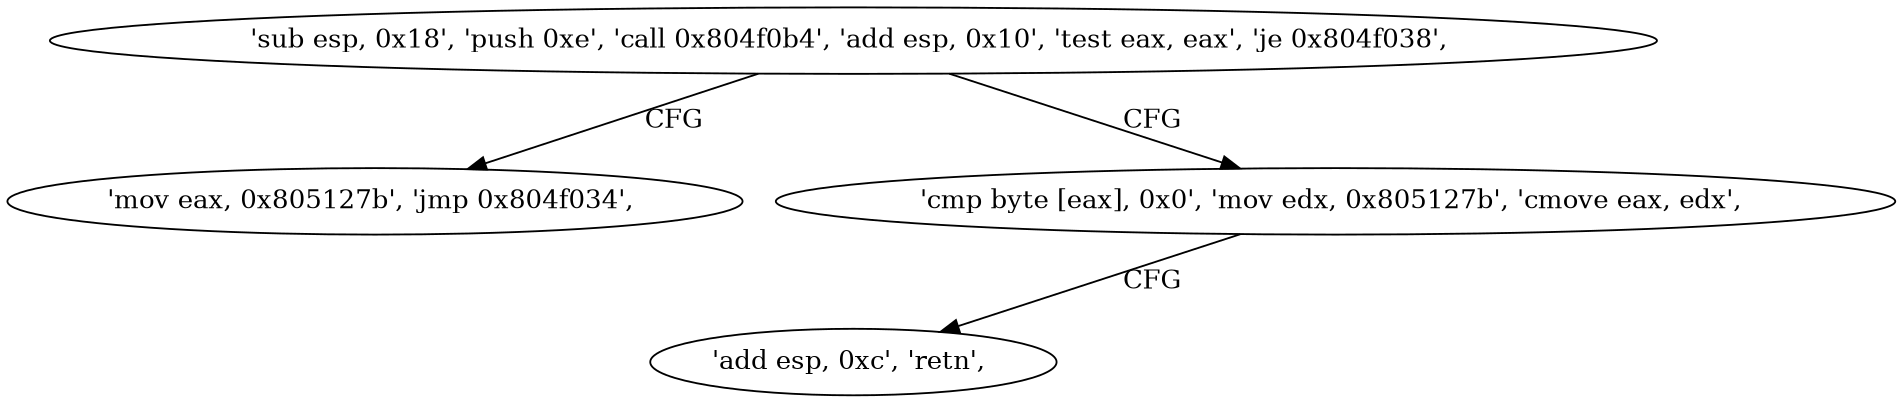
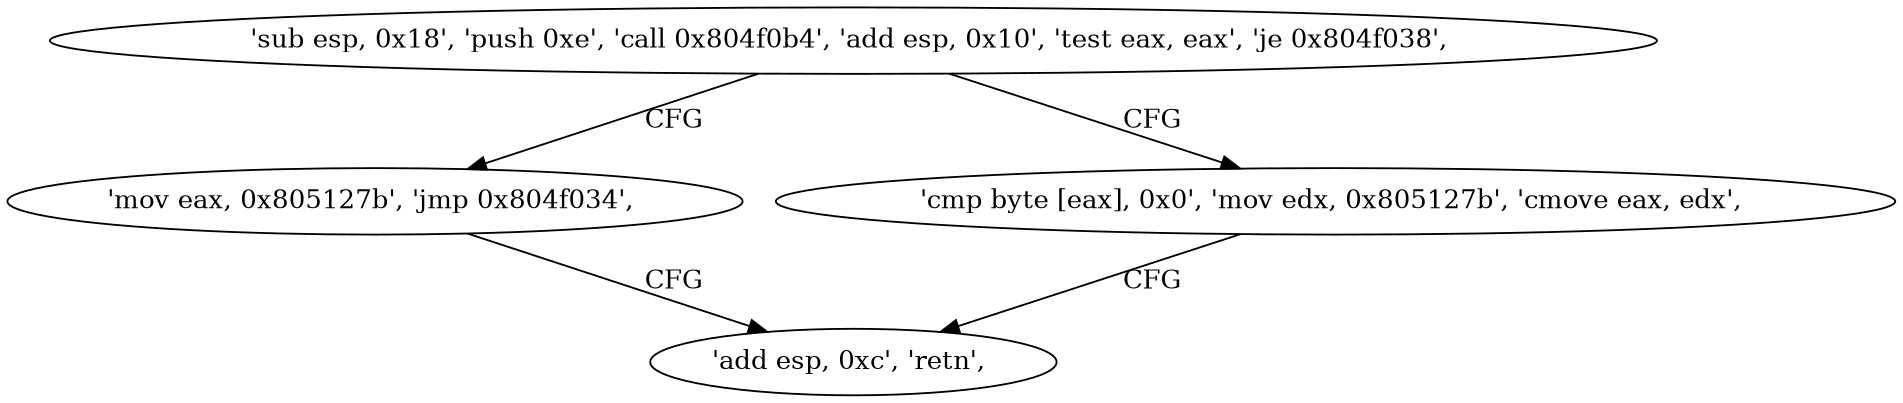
edge "'mov eax, 0x805127b', 'jmp 0x804f034'," -> "'add esp, 0xc', 'retn',": added, label "CFG"
